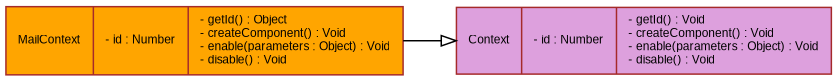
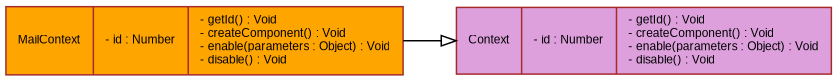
node "MailContext": text "- getId() : Object" -> "- getId() : Void"
